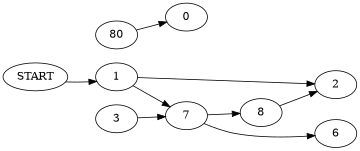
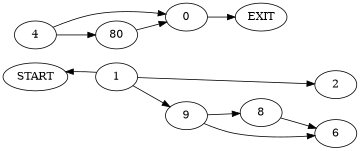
node "EXIT": added
node "4": added
edge "START" -> "1": reversed
edge "8" -> "2": now "8" -> "6"
node "7": label "7" -> "9"
node "3": removed
